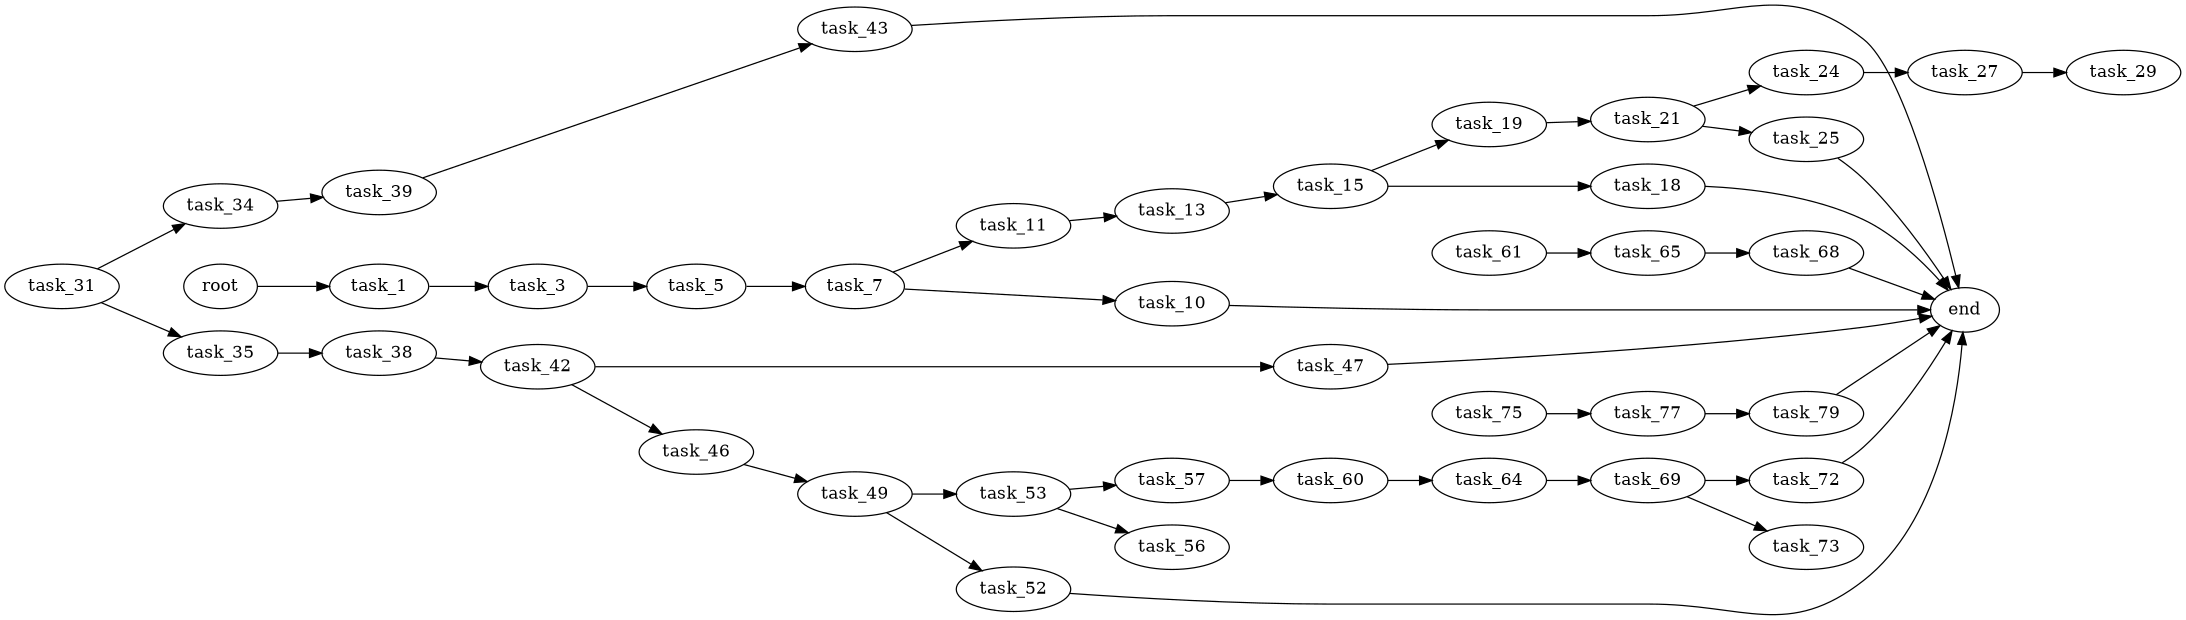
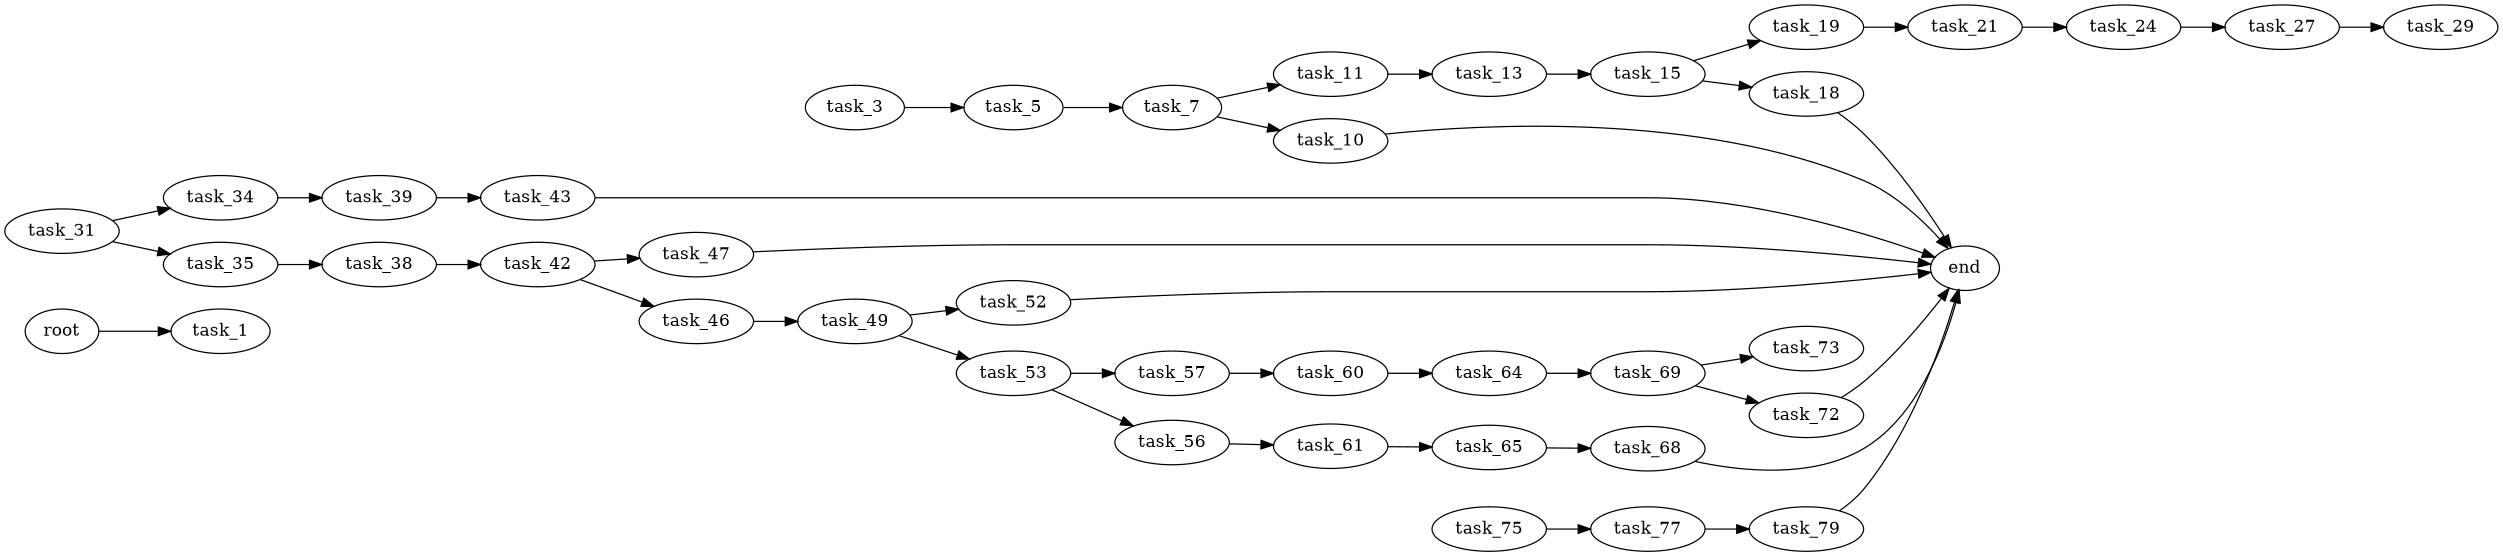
node "task_25": removed
edge "task_1" -> "task_3": removed
edge "task_56" -> "task_61": added
